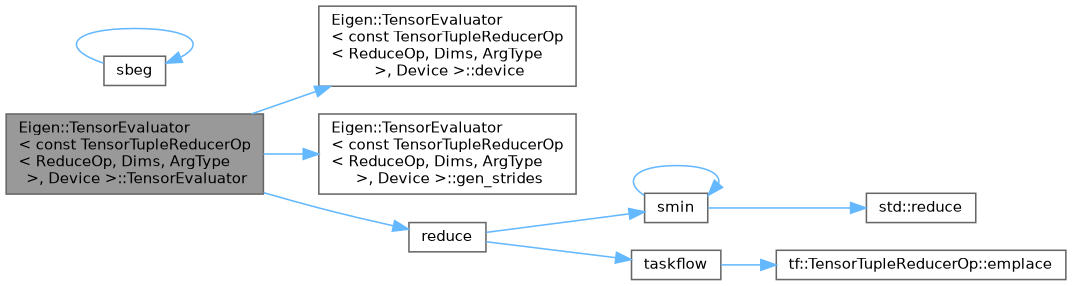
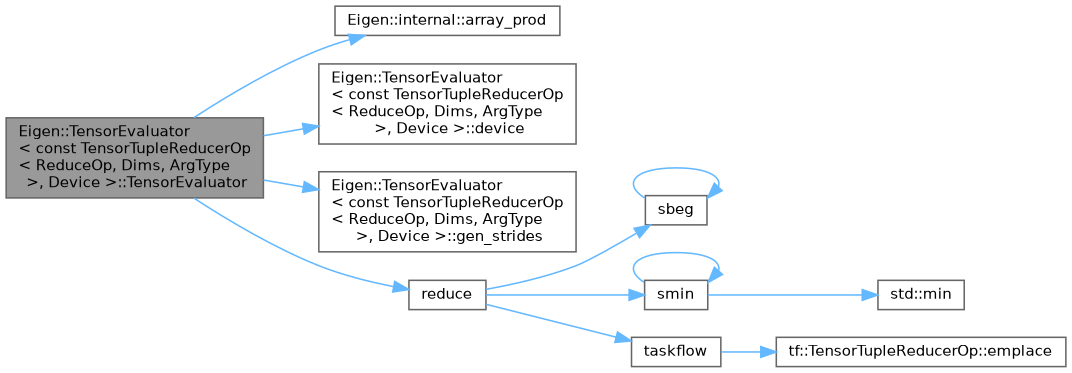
node "Eigen::internal::array_prod": added
node "std::reduce": label "std::reduce" -> "std::min"
edge "reduce" -> "sbeg": added
